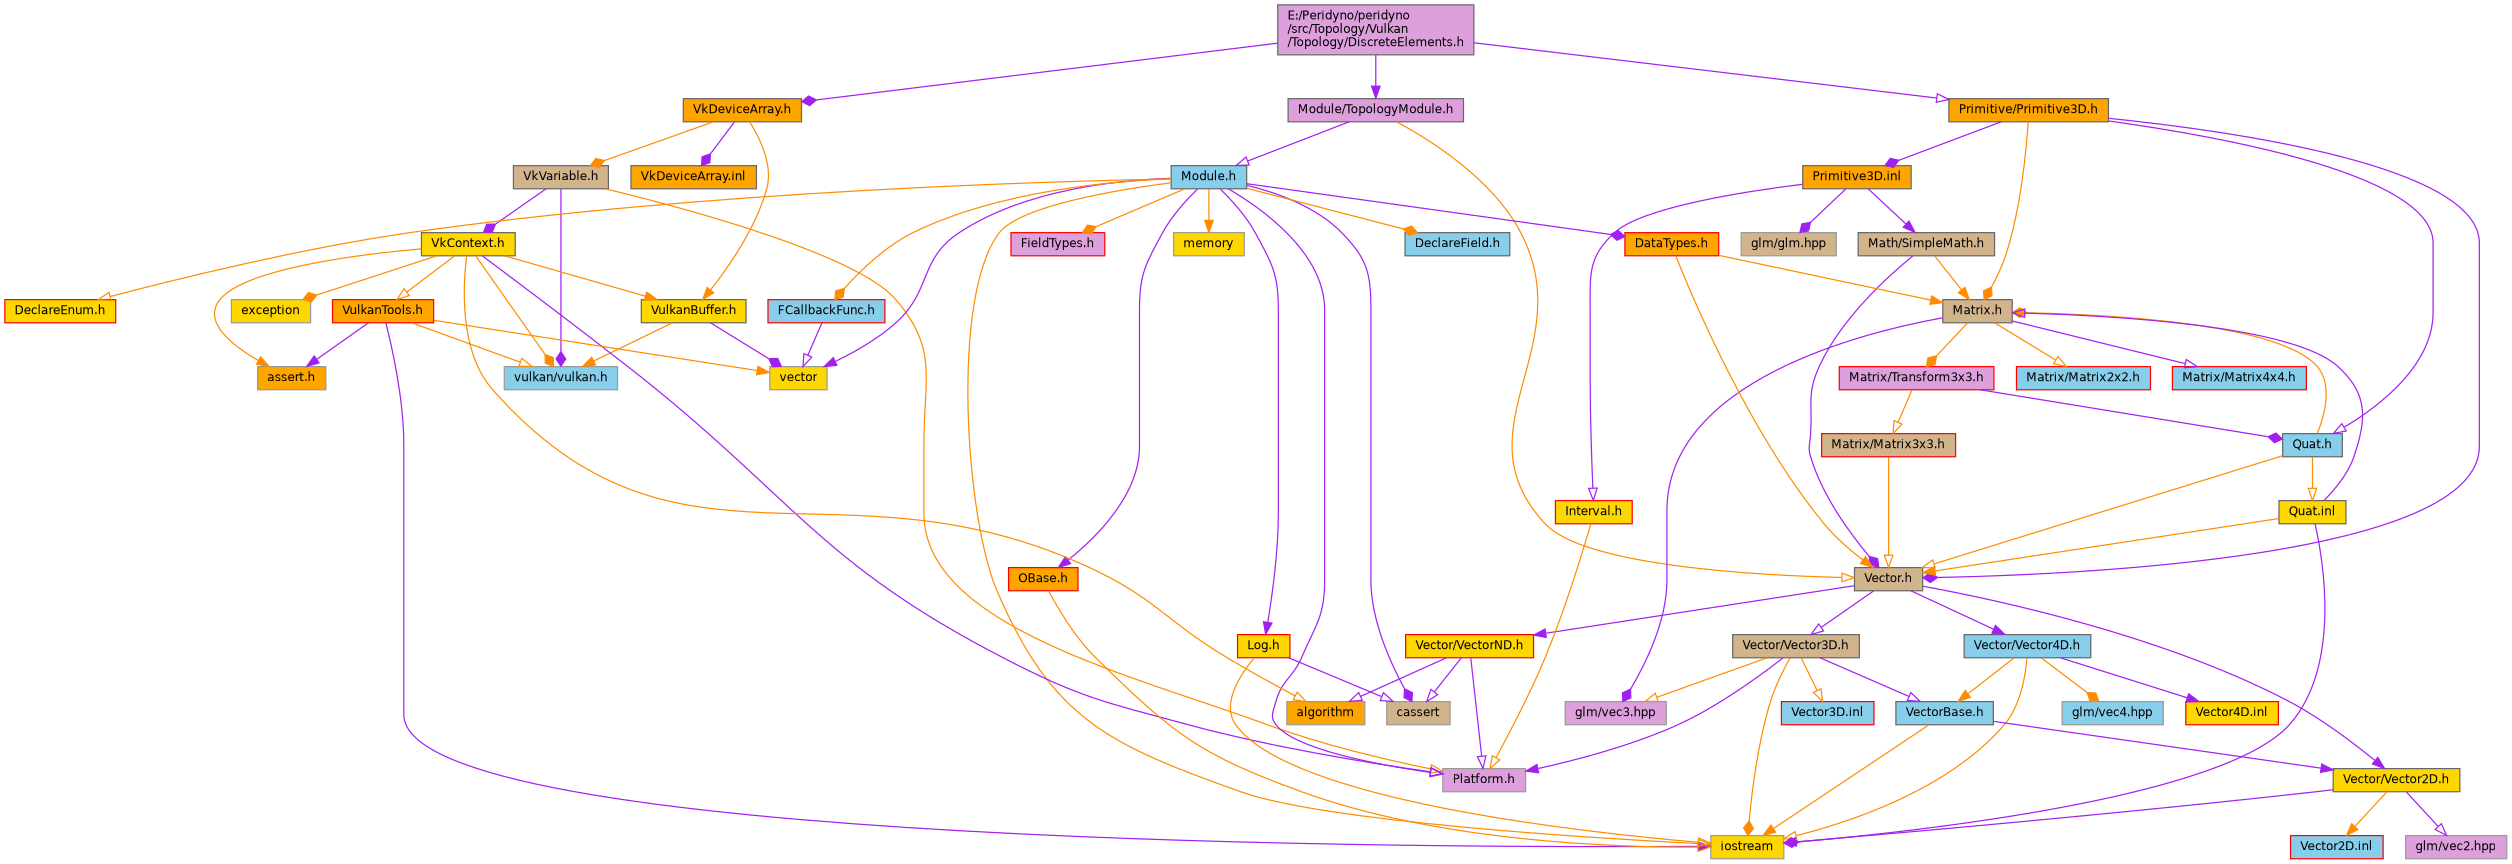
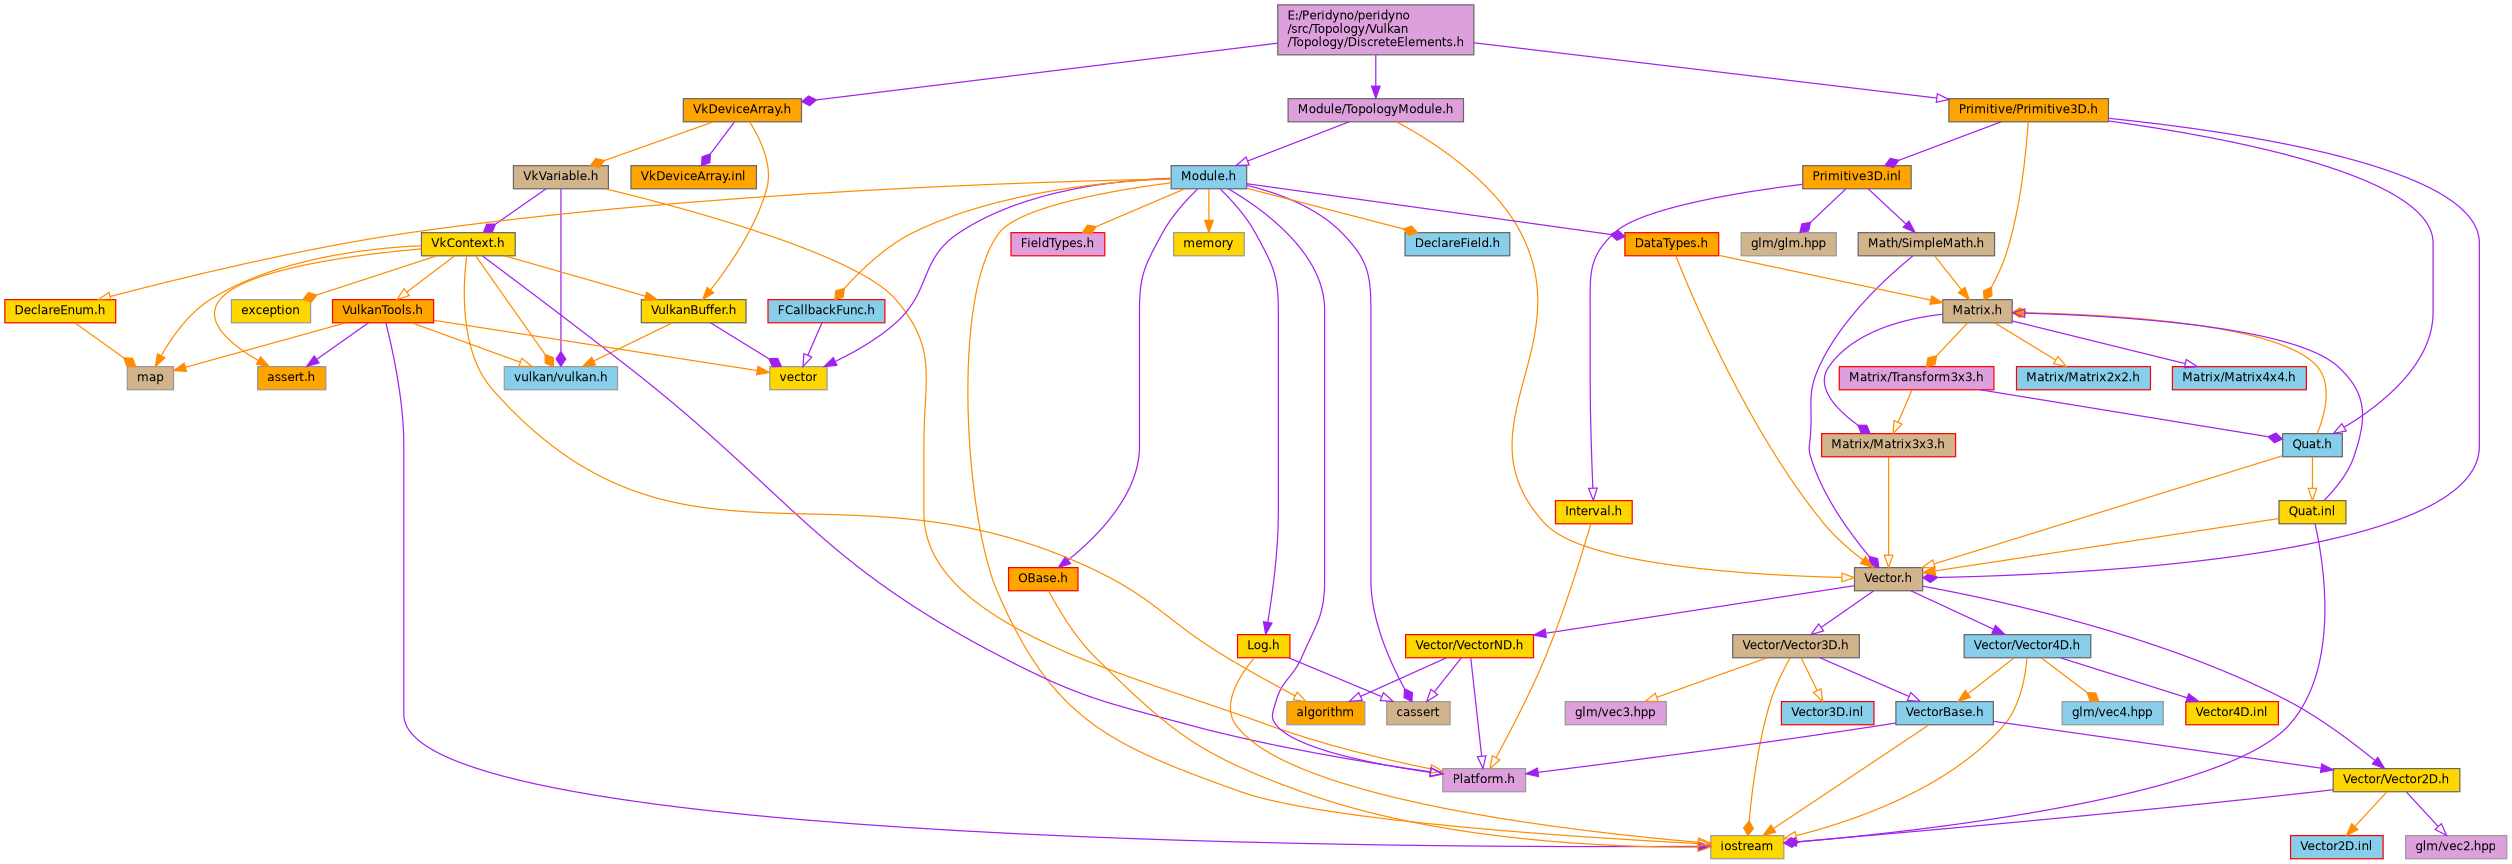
node "map": added
edge "Matrix.h" -> "glm/vec3.hpp": now "Matrix.h" -> "Matrix/Matrix3x3.h"
edge "Vector/Vector3D.h" -> "Platform.h": now "VectorBase.h" -> "Platform.h"
